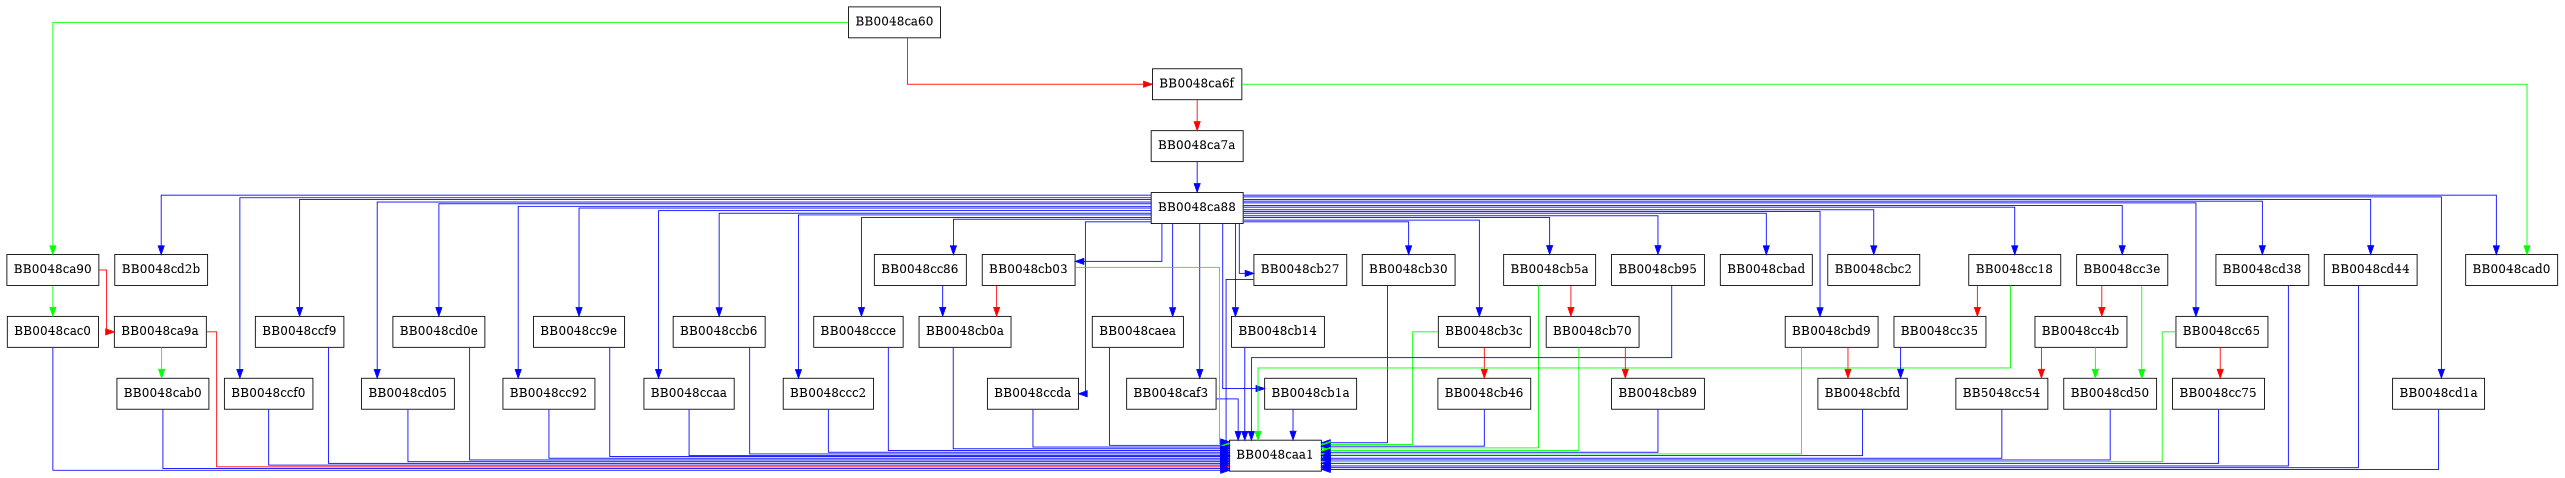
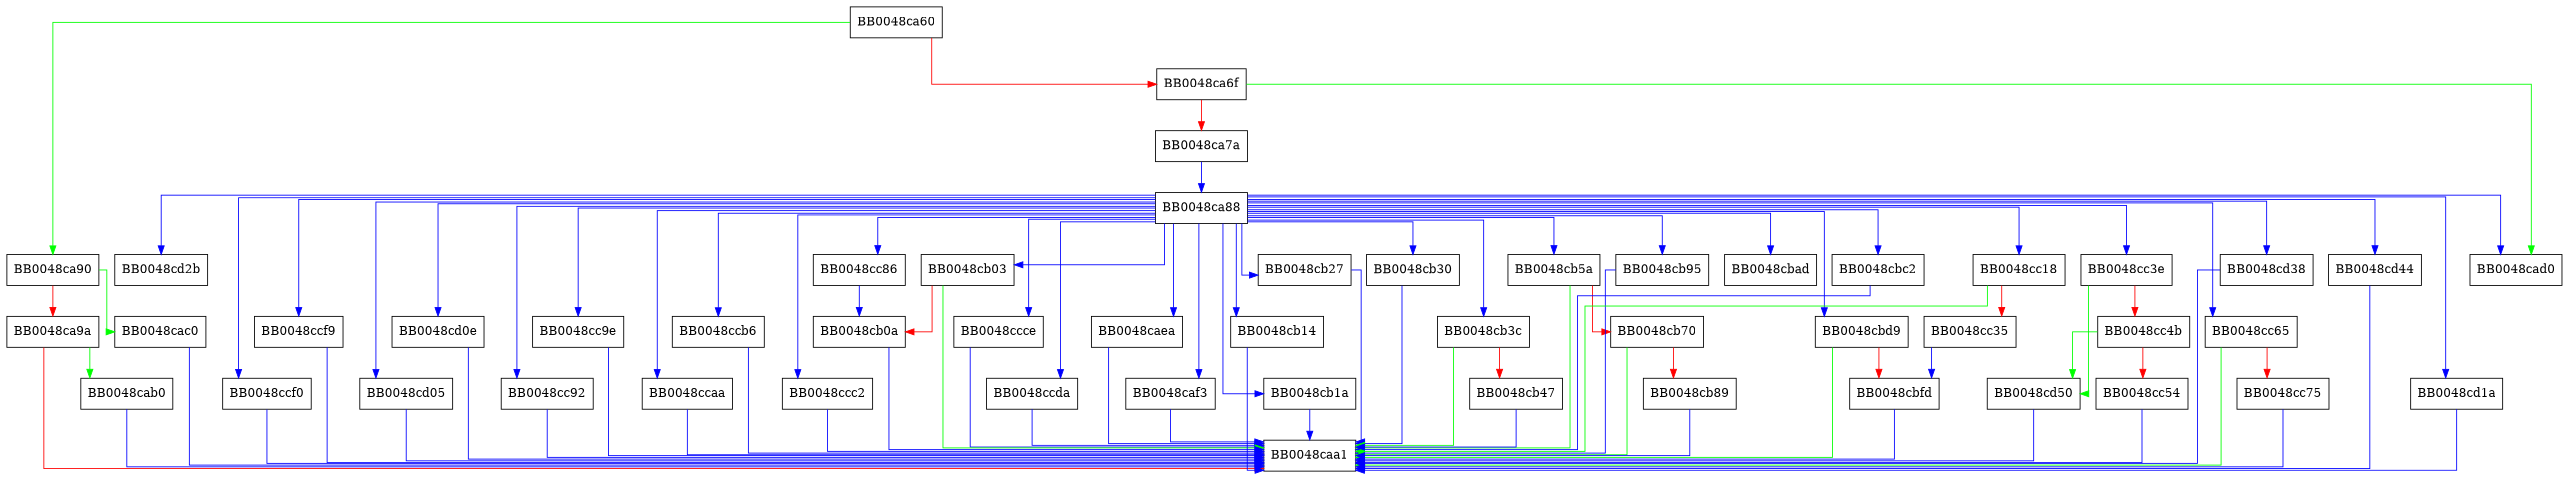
edge "BB0048cbc2" -> "BB0048caa1": added
node "BB0048cb46": label "BB0048cb46" -> "BB0048cb47"
node "BB5048cc54": label "BB5048cc54" -> "BB0048cc54"
